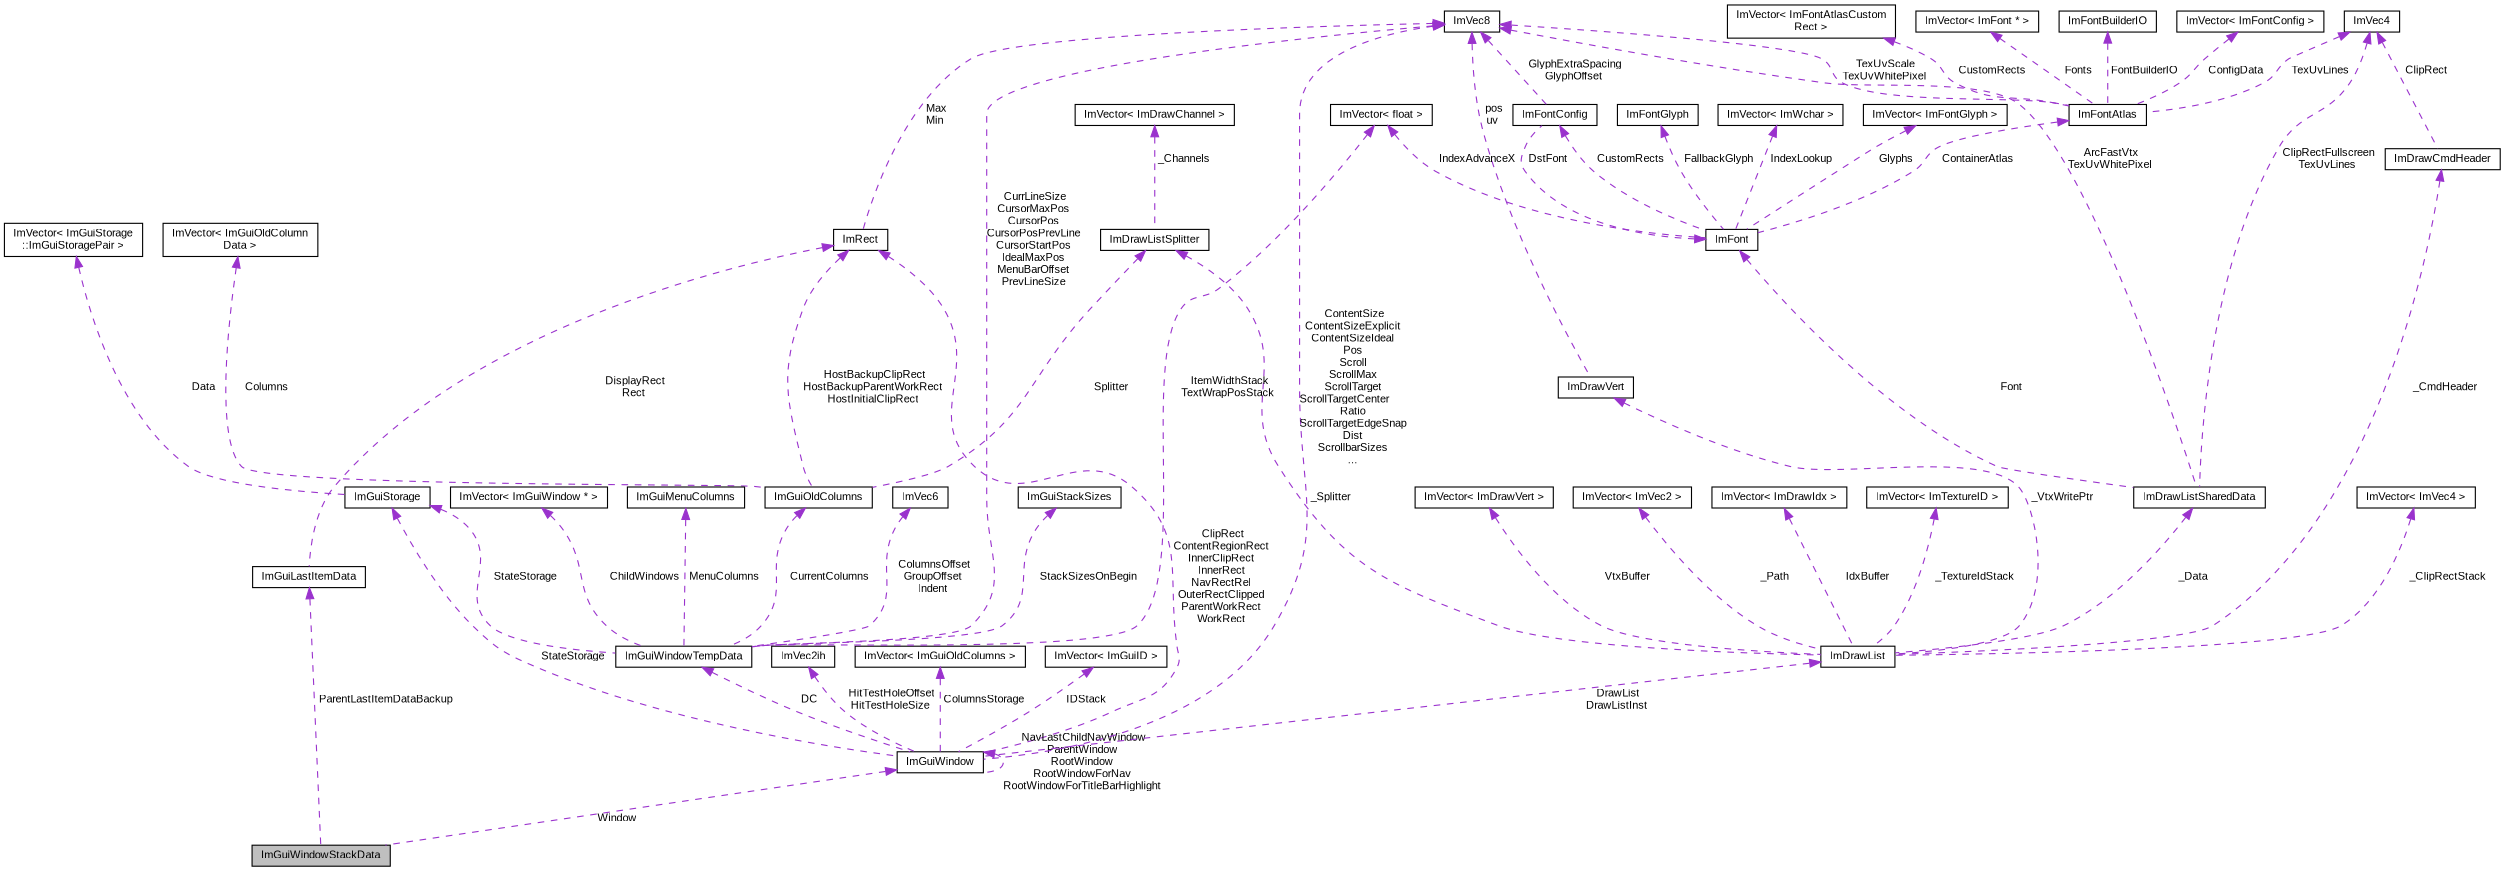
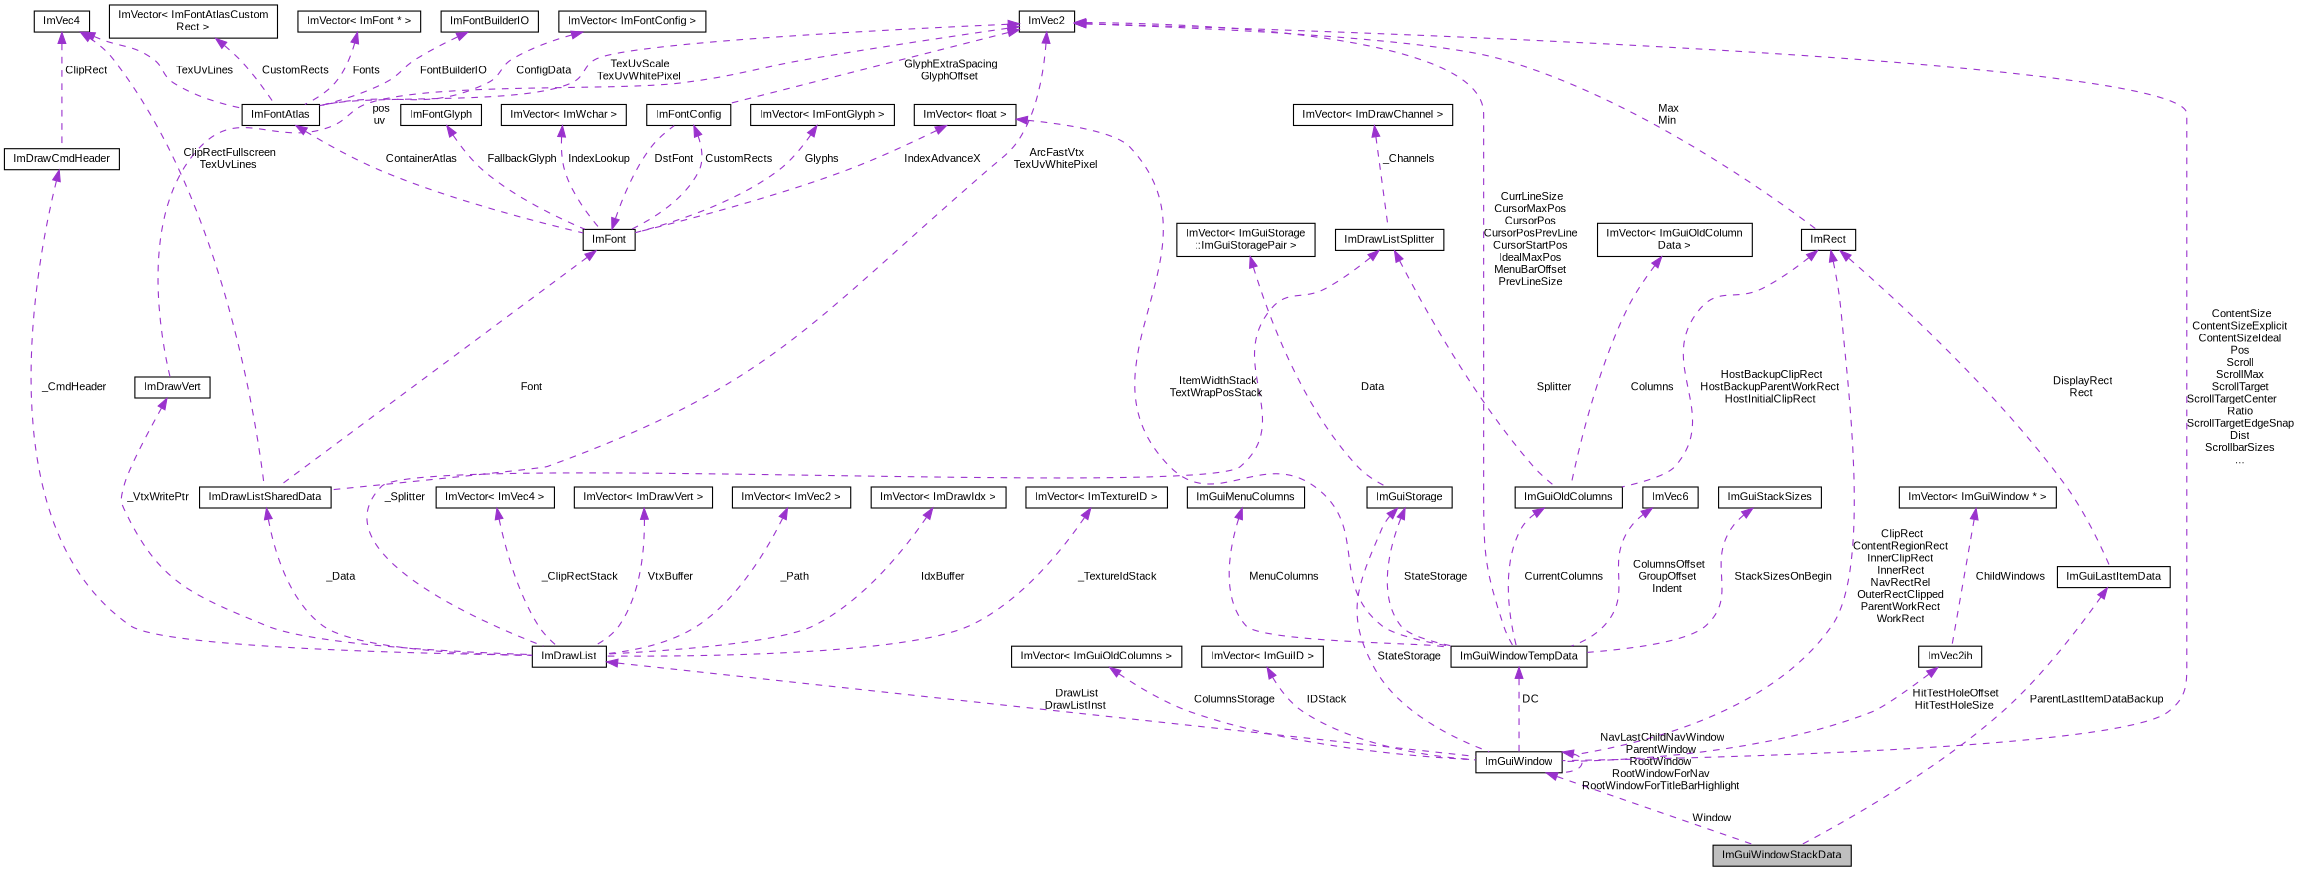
node "ImVec8": label "ImVec8" -> "ImVec2"
edge "ImGuiWindowTempData" -> "ImVector< ImGuiWindow * >": now "ImVec2ih" -> "ImVector< ImGuiWindow * >"
